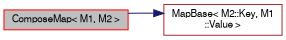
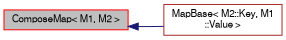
edge "ComposeMap< M1, M2 >" -> "MapBase< M2::Key, M1 ::Value >": reversed
